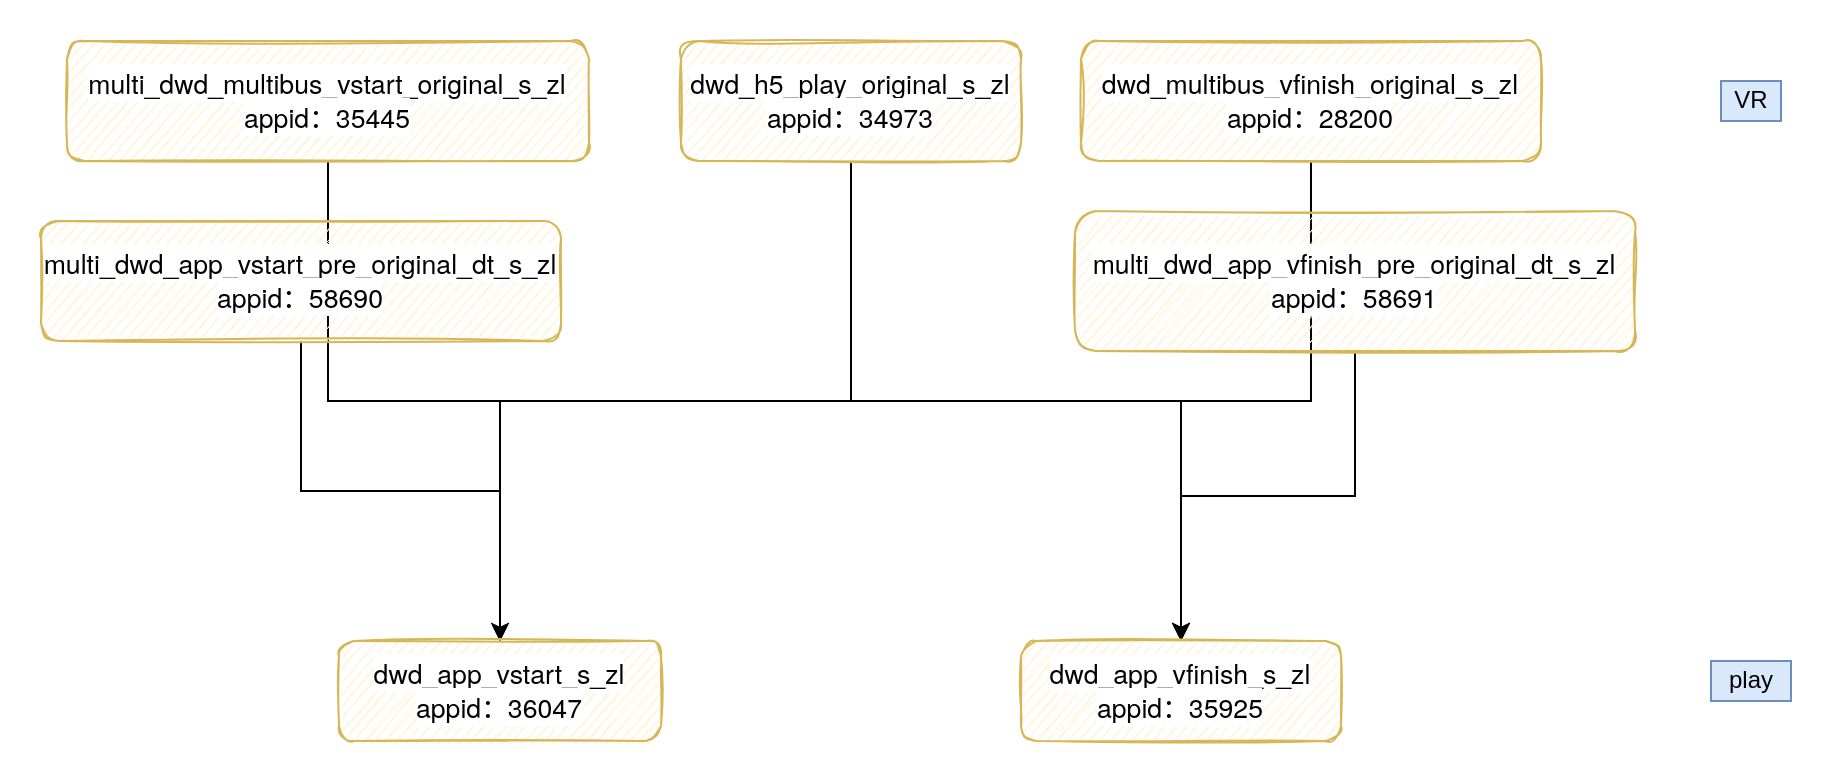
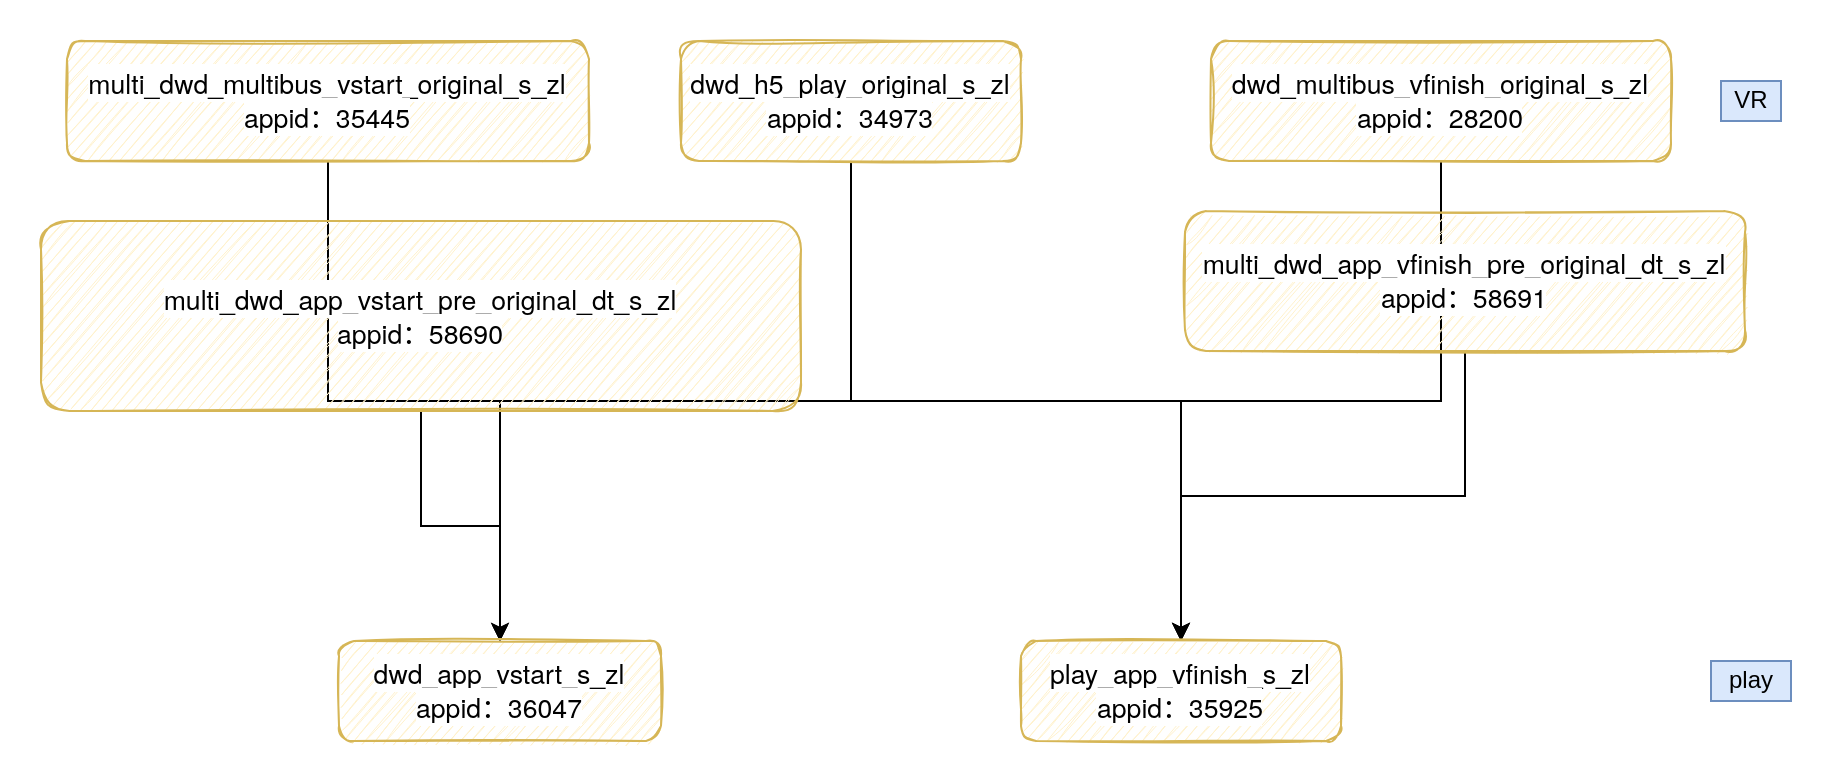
node "dwd_multibus_vfinish_original_s_zl appid：28200": moved (1311, 101) -> (1441, 101)
node "multi_dwd_app_vstart_pre_original_dt_s_zl appid：58690": size 520x120 -> 760x190
node "multi_dwd_app_vfinish_pre_original_dt_s_zl appid：58691": moved (1355, 281) -> (1465, 281)
node "dwd_app_vfinish_s_zl appid：35925": label "dwd_app_vfinish_s_zl appid：35925" -> "play_app_vfinish_s_zl appid：35925"
